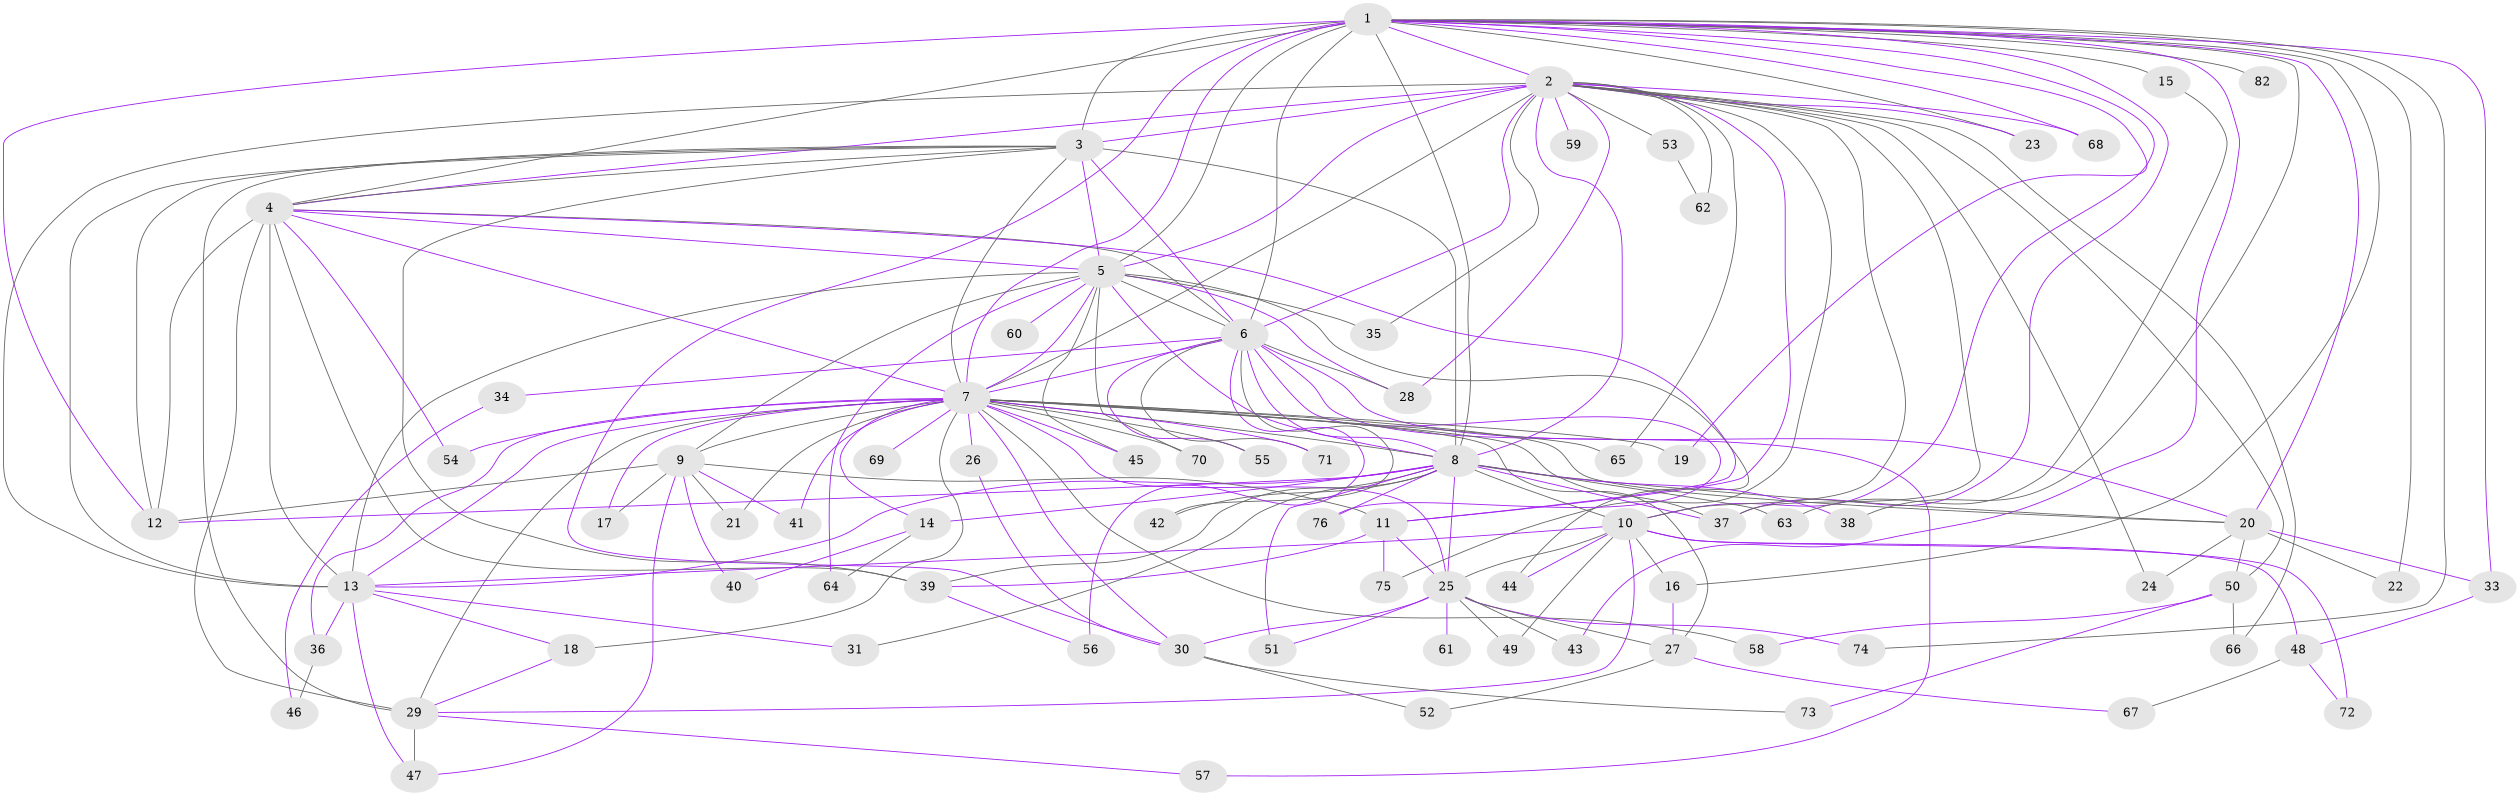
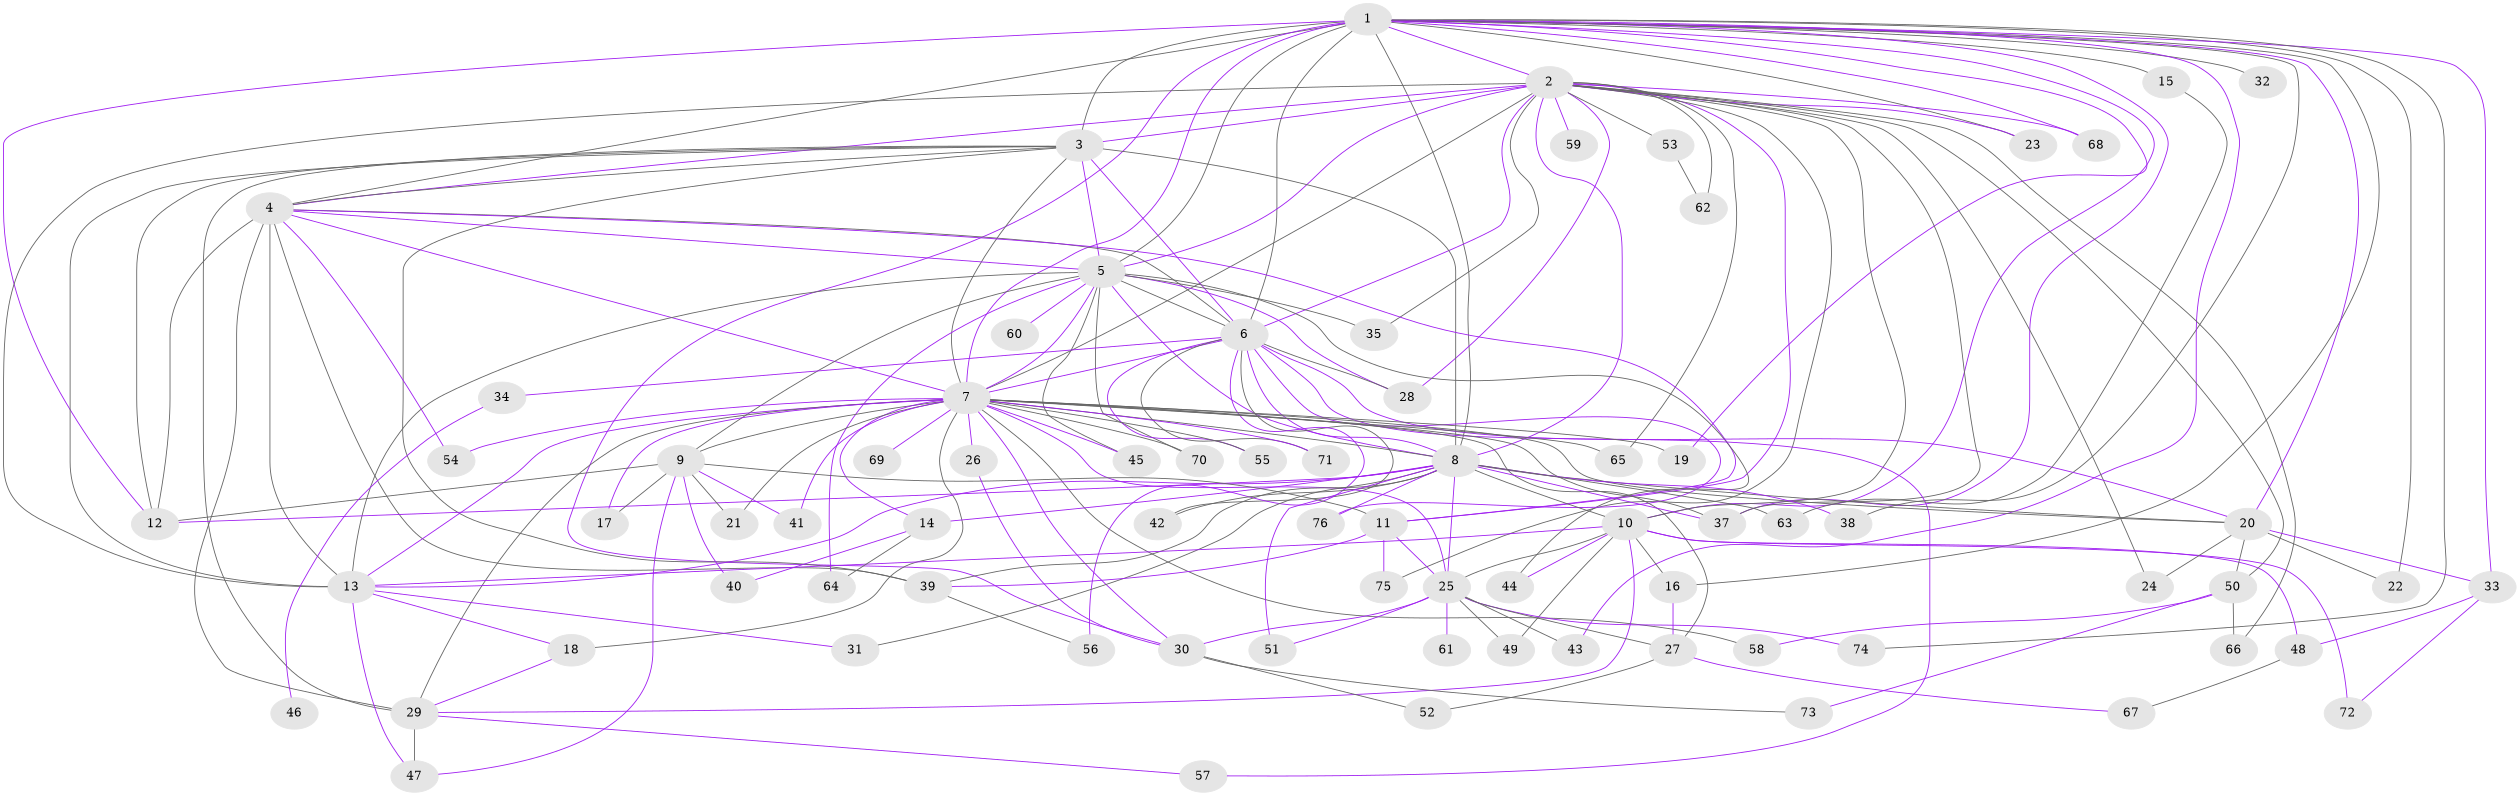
node "82": label "82" -> "32"
edge "39" -- "56": color purple -> gray40
node "36": removed
edge "48" -- "72": now "33" -- "72"
